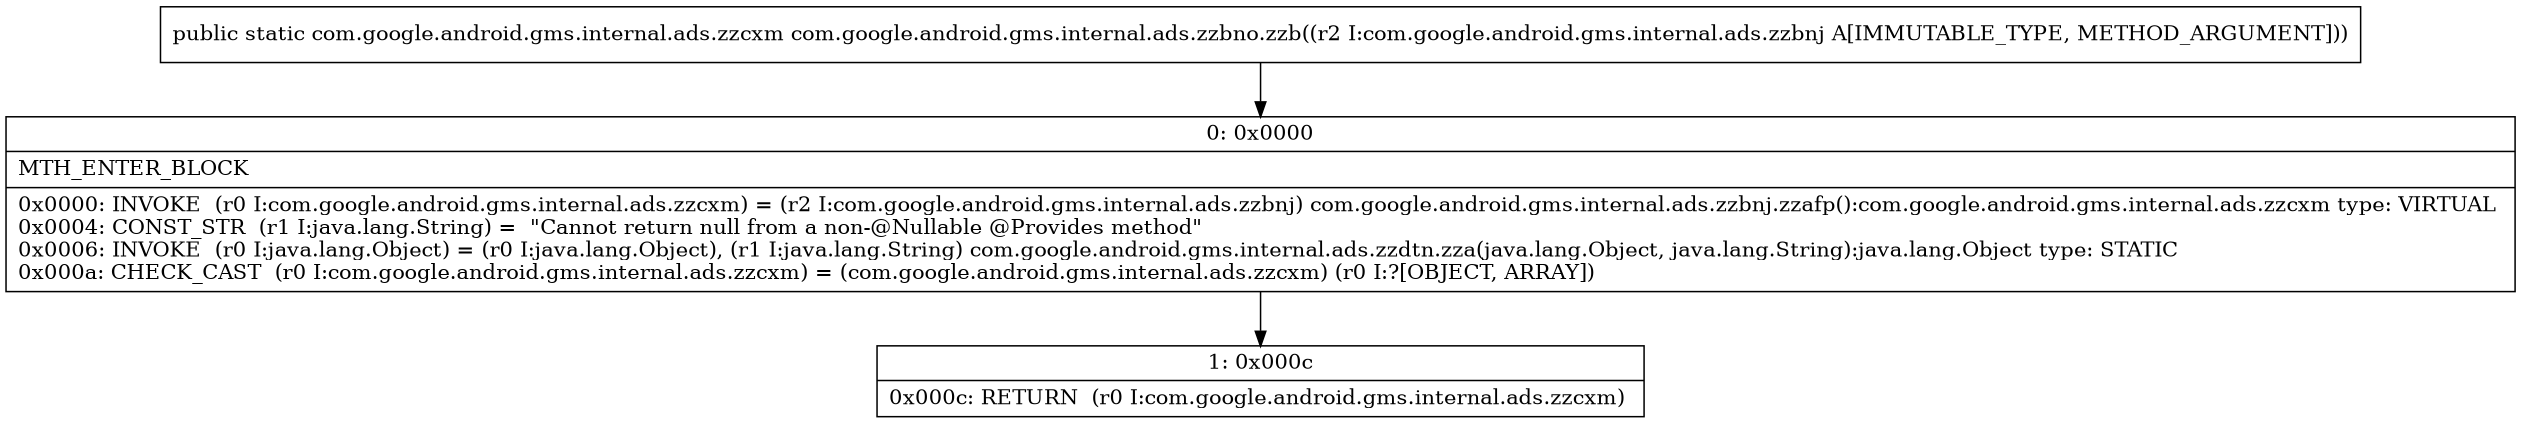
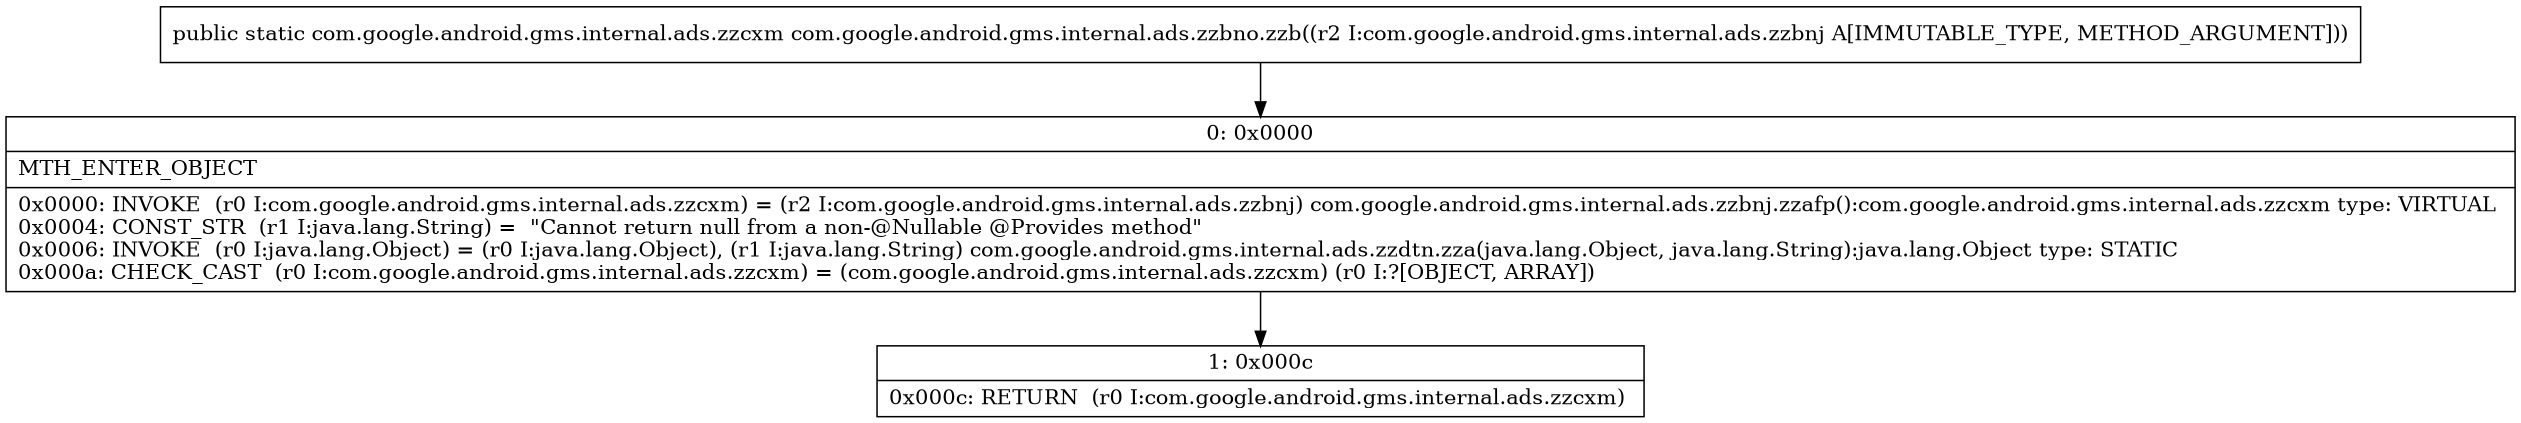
node "0: 0x0000": text "MTH_ENTER_BLOCK" -> "MTH_ENTER_OBJECT"
